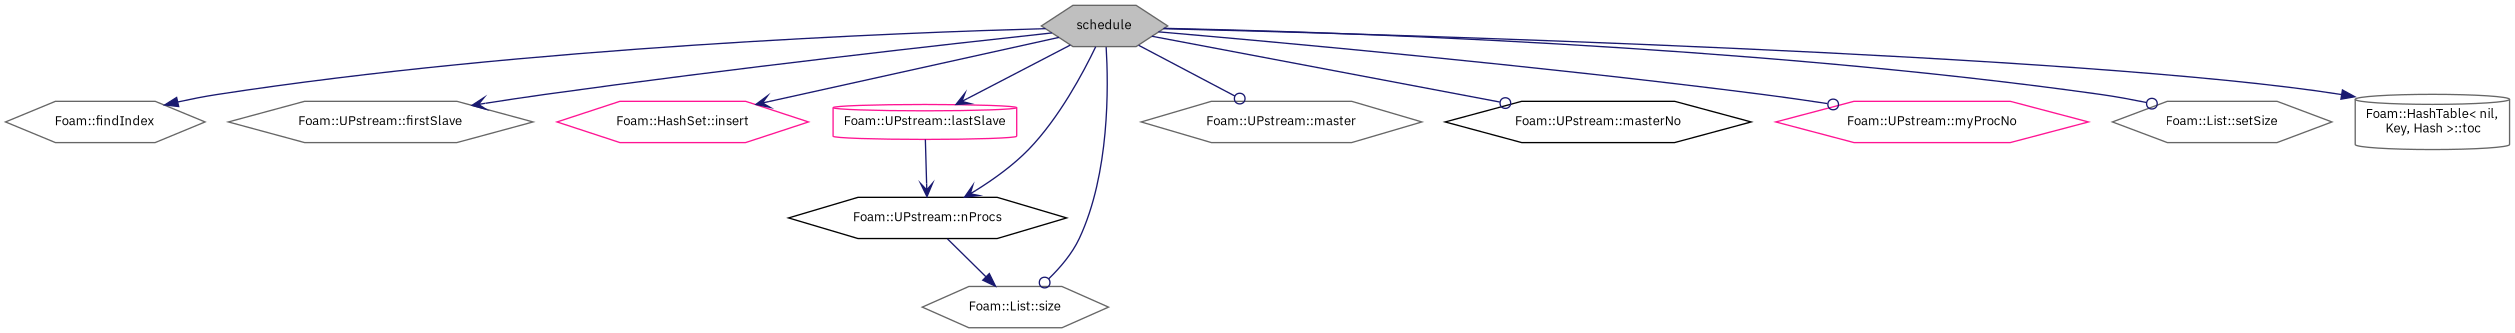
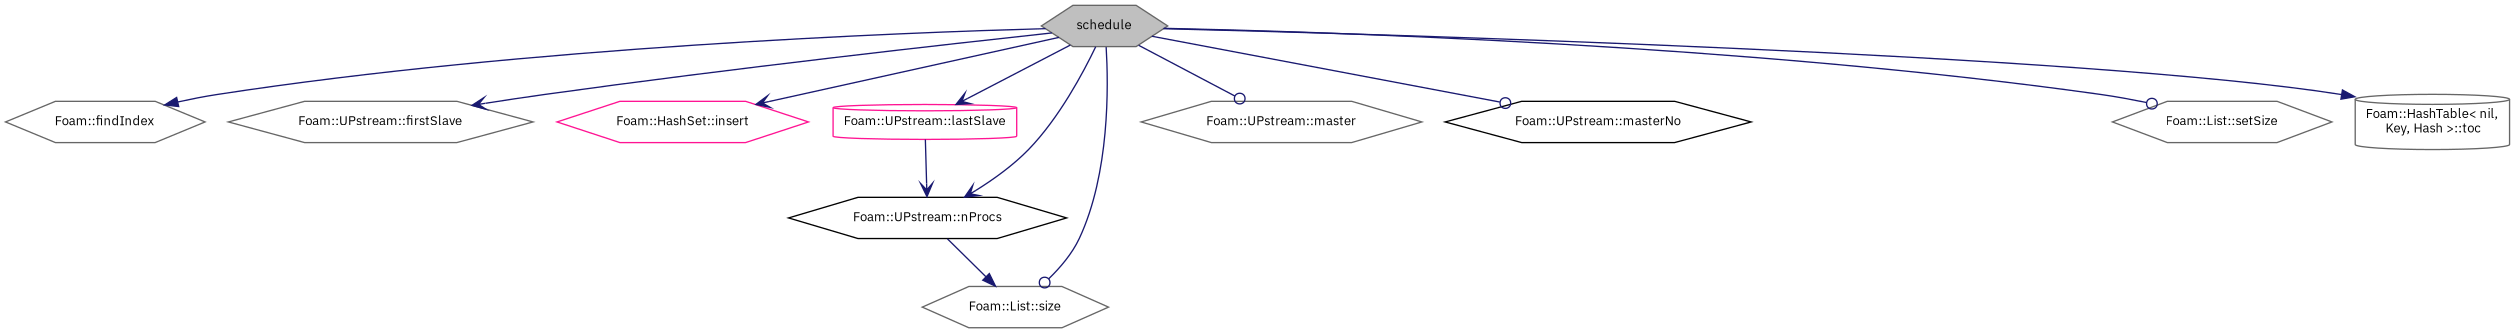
node "Foam::UPstream::myProcNo": removed
